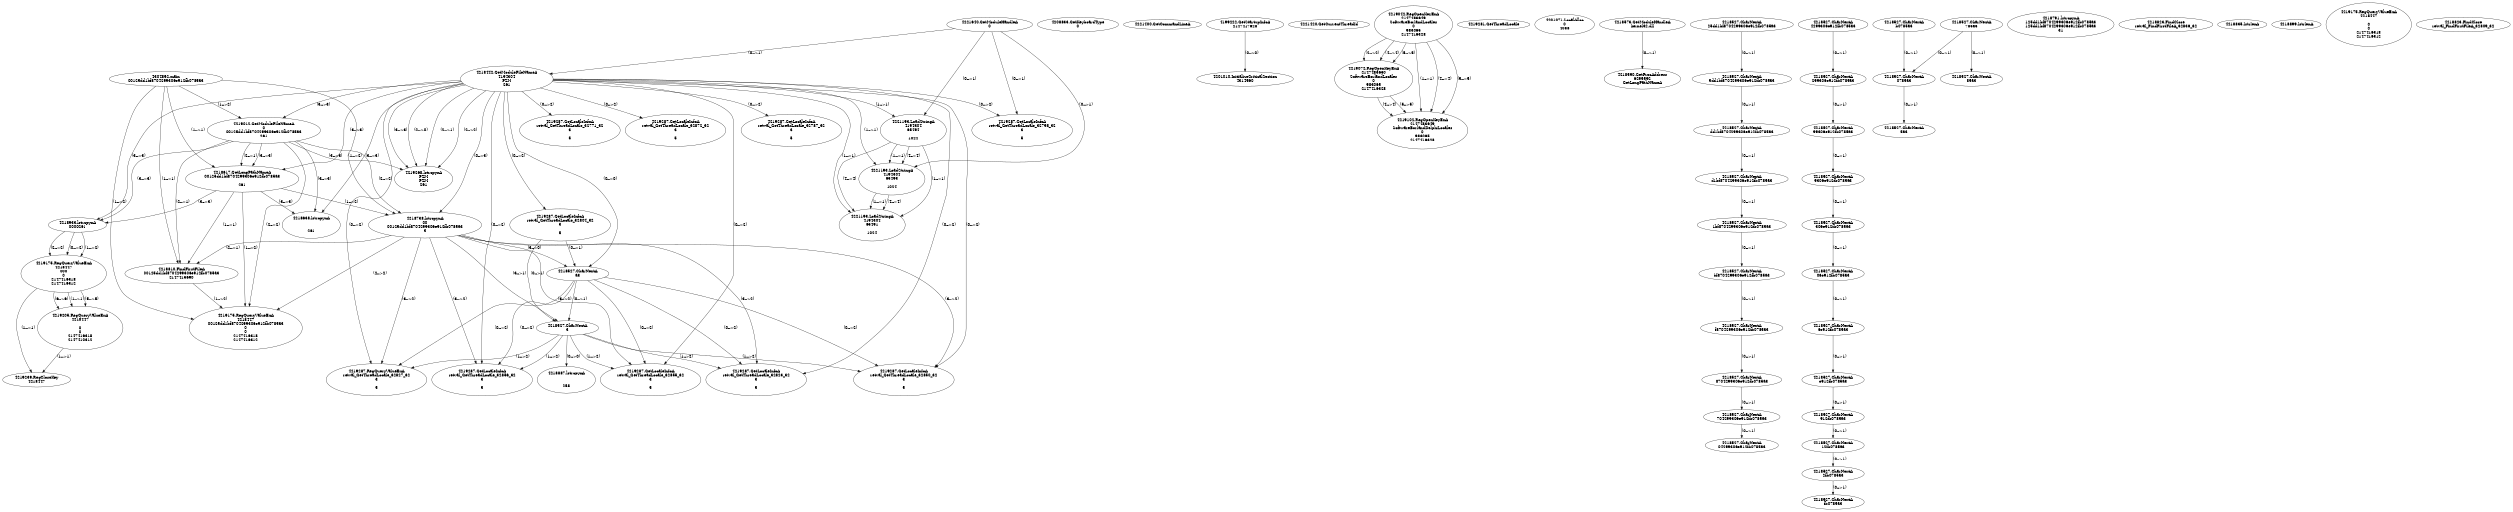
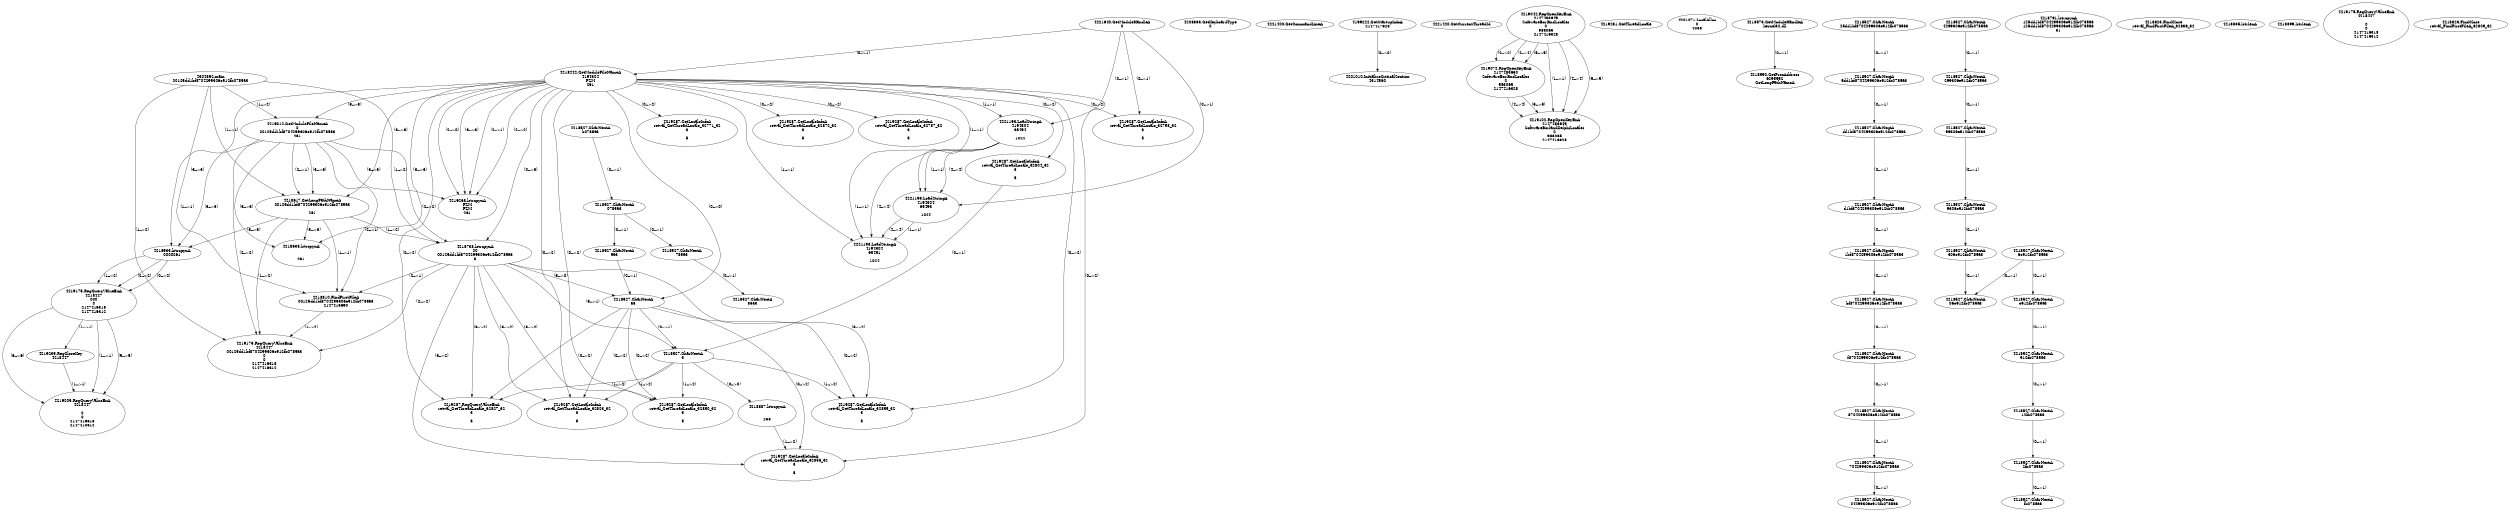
edge "4218527.CharNextA 785a3" -> "4218527.CharNextA 0785a3": reversed
edge "4219287.GetLocaleInfoA retval_GetThreadLocale_32804_32 3 5" -> "4218527.CharNextA a3": now "4218527.CharNextA 5a3" -> "4218527.CharNextA a3"
edge "4218527.CharNextA 06e912fb0785a3" -> "4218527.CharNextA 6e912fb0785a3": reversed
edge "4218527.CharNextA 3" -> "4219287.GetLocaleInfoA retval_GetThreadLocale_32856_32 3 5": now "4218887.lstrcpynA 258" -> "4219287.GetLocaleInfoA retval_GetThreadLocale_32856_32 3 5"
edge "4219205.RegQueryValueExA 4218447 0 0 2147416318 2147410312" -> "4219239.RegCloseKey 4218447": reversed
